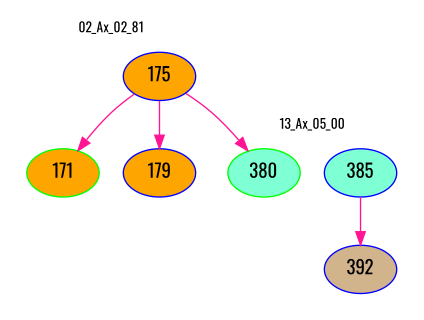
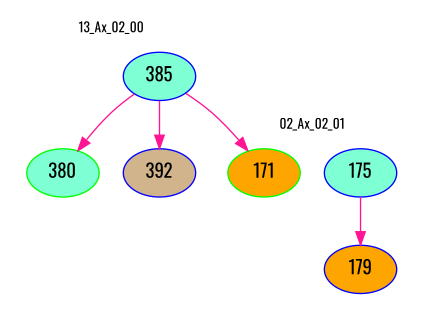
cluster "02_Ax_02_81": label "02_Ax_02_81" -> "02_Ax_02_01"
node "175": fillcolor orange -> aquamarine
edge "175" -> "171": now "385" -> "171"
cluster "13_Ax_05_00": label "13_Ax_05_00" -> "13_Ax_02_00"
edge "175" -> "380": now "385" -> "380"
